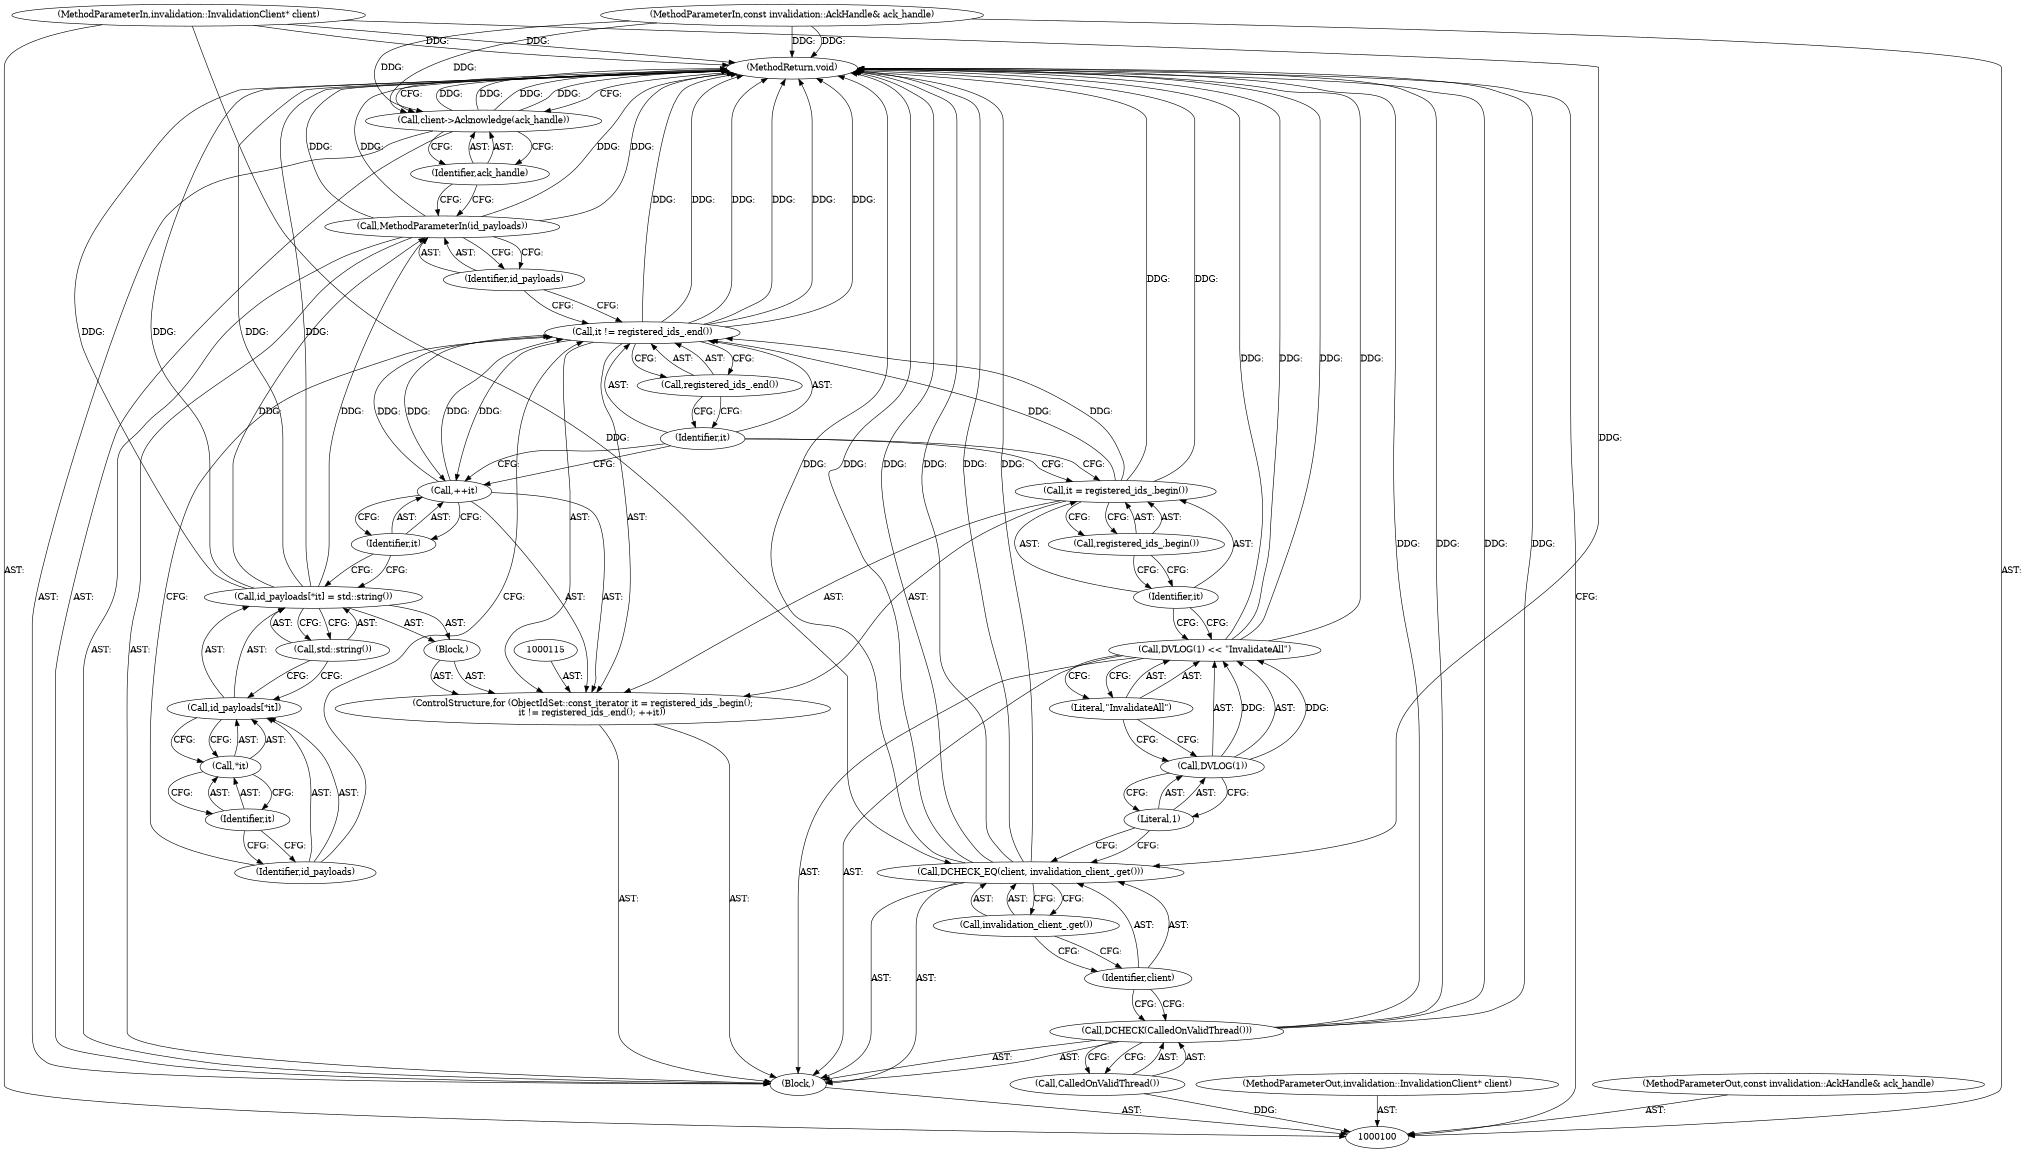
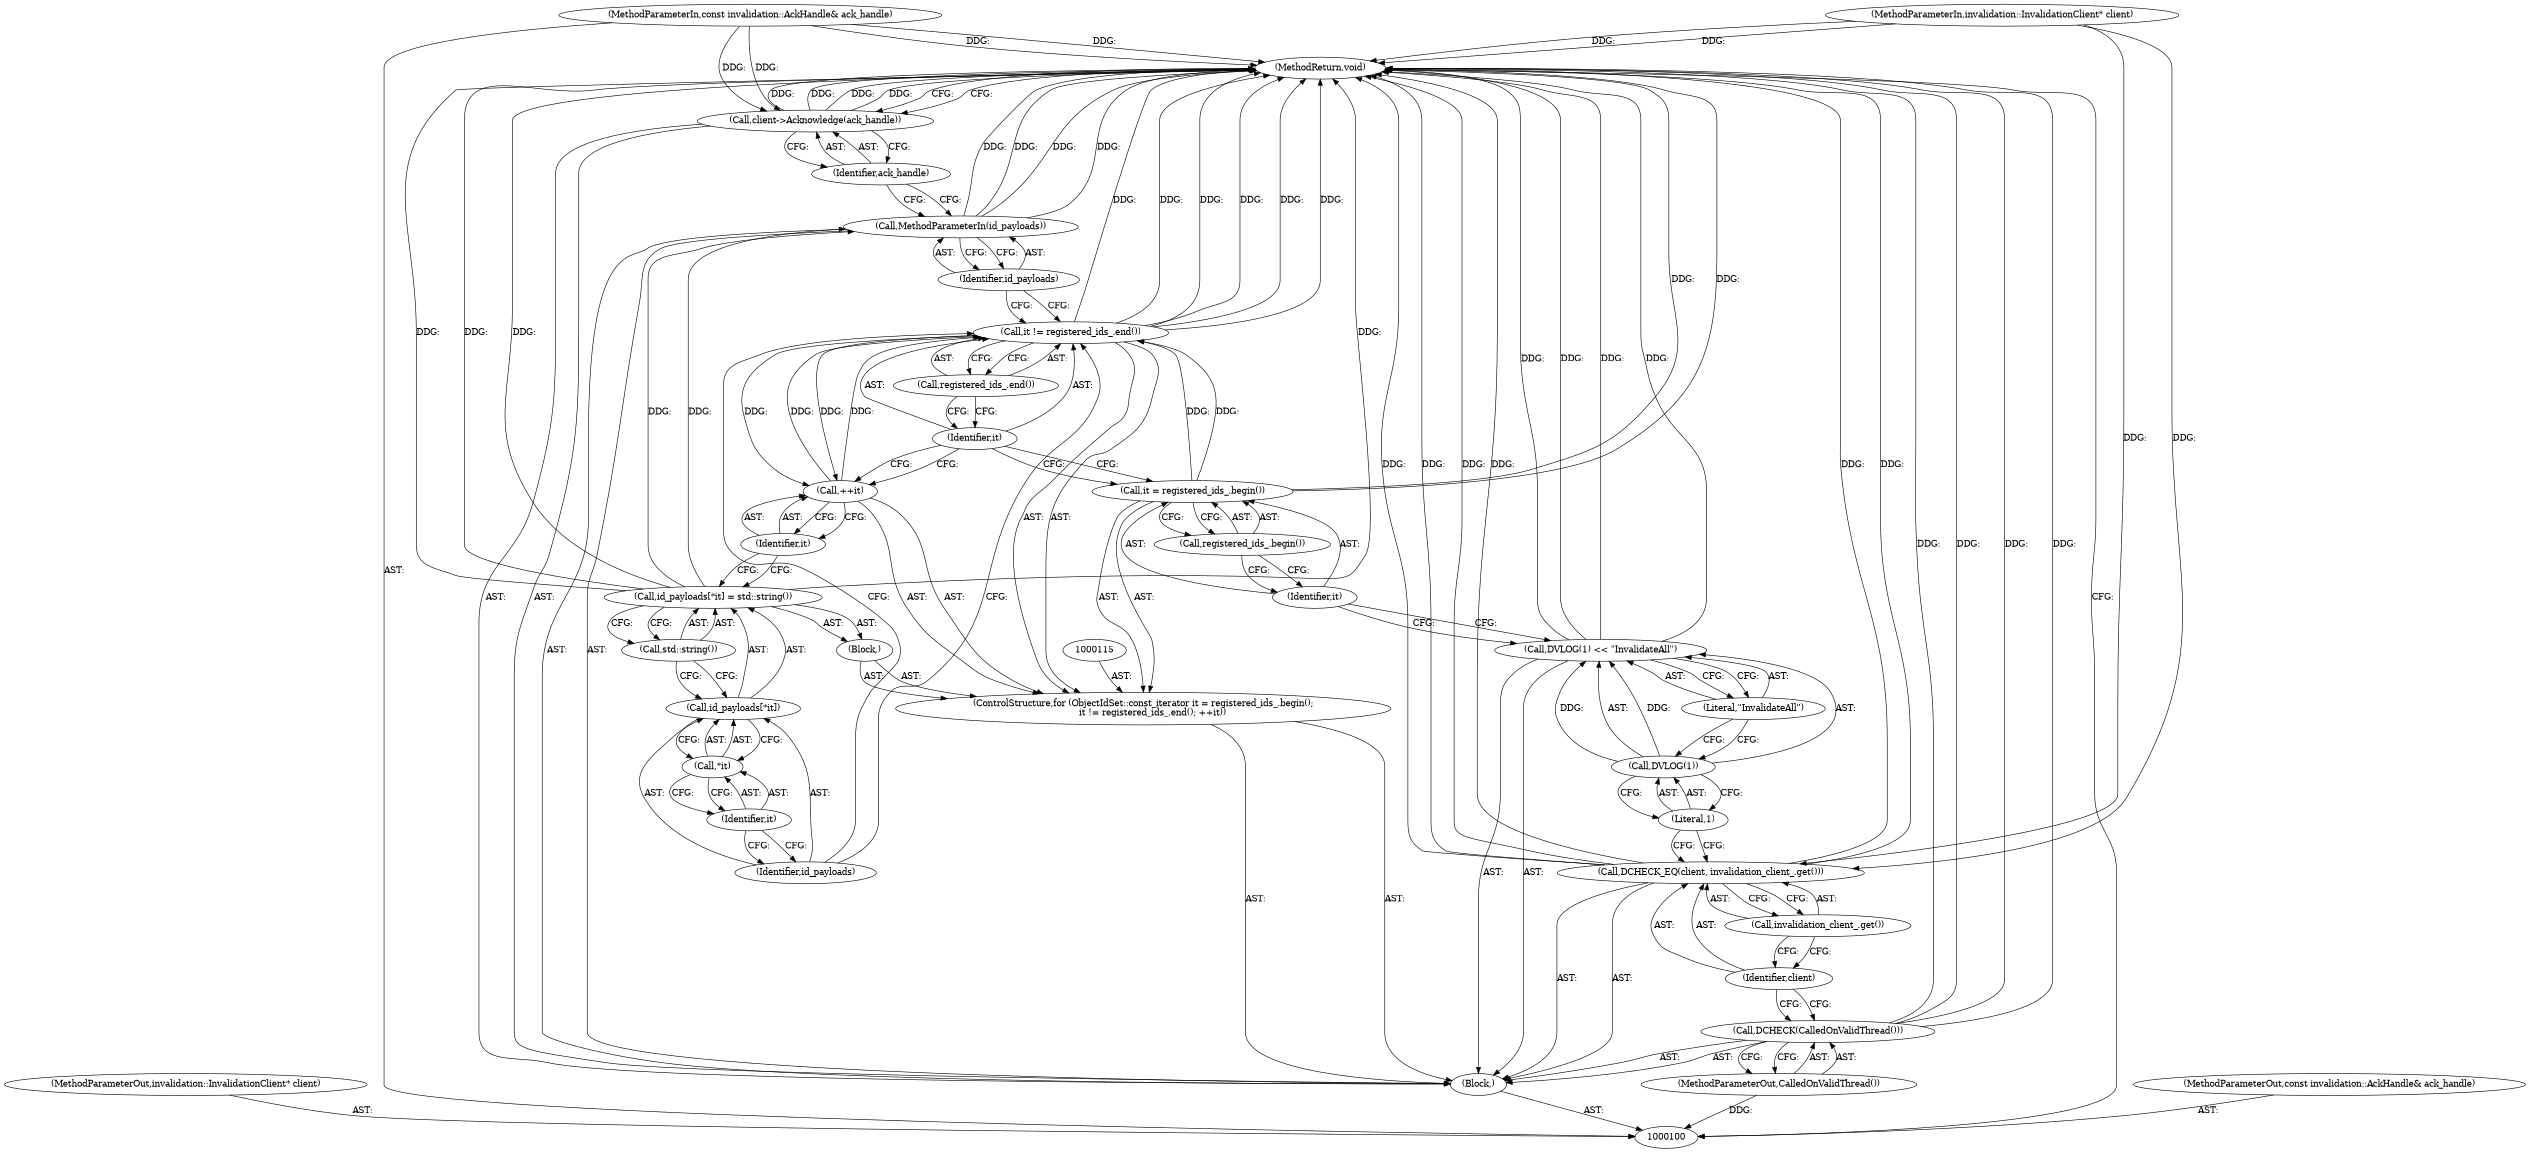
node "(Call,CalledOnValidThread())": label "(Call,CalledOnValidThread())" -> "(MethodParameterOut,CalledOnValidThread())"
edge "(MethodParameterIn,invalidation::InvalidationClient* client)" -> "1000100": removed, label "AST:"
